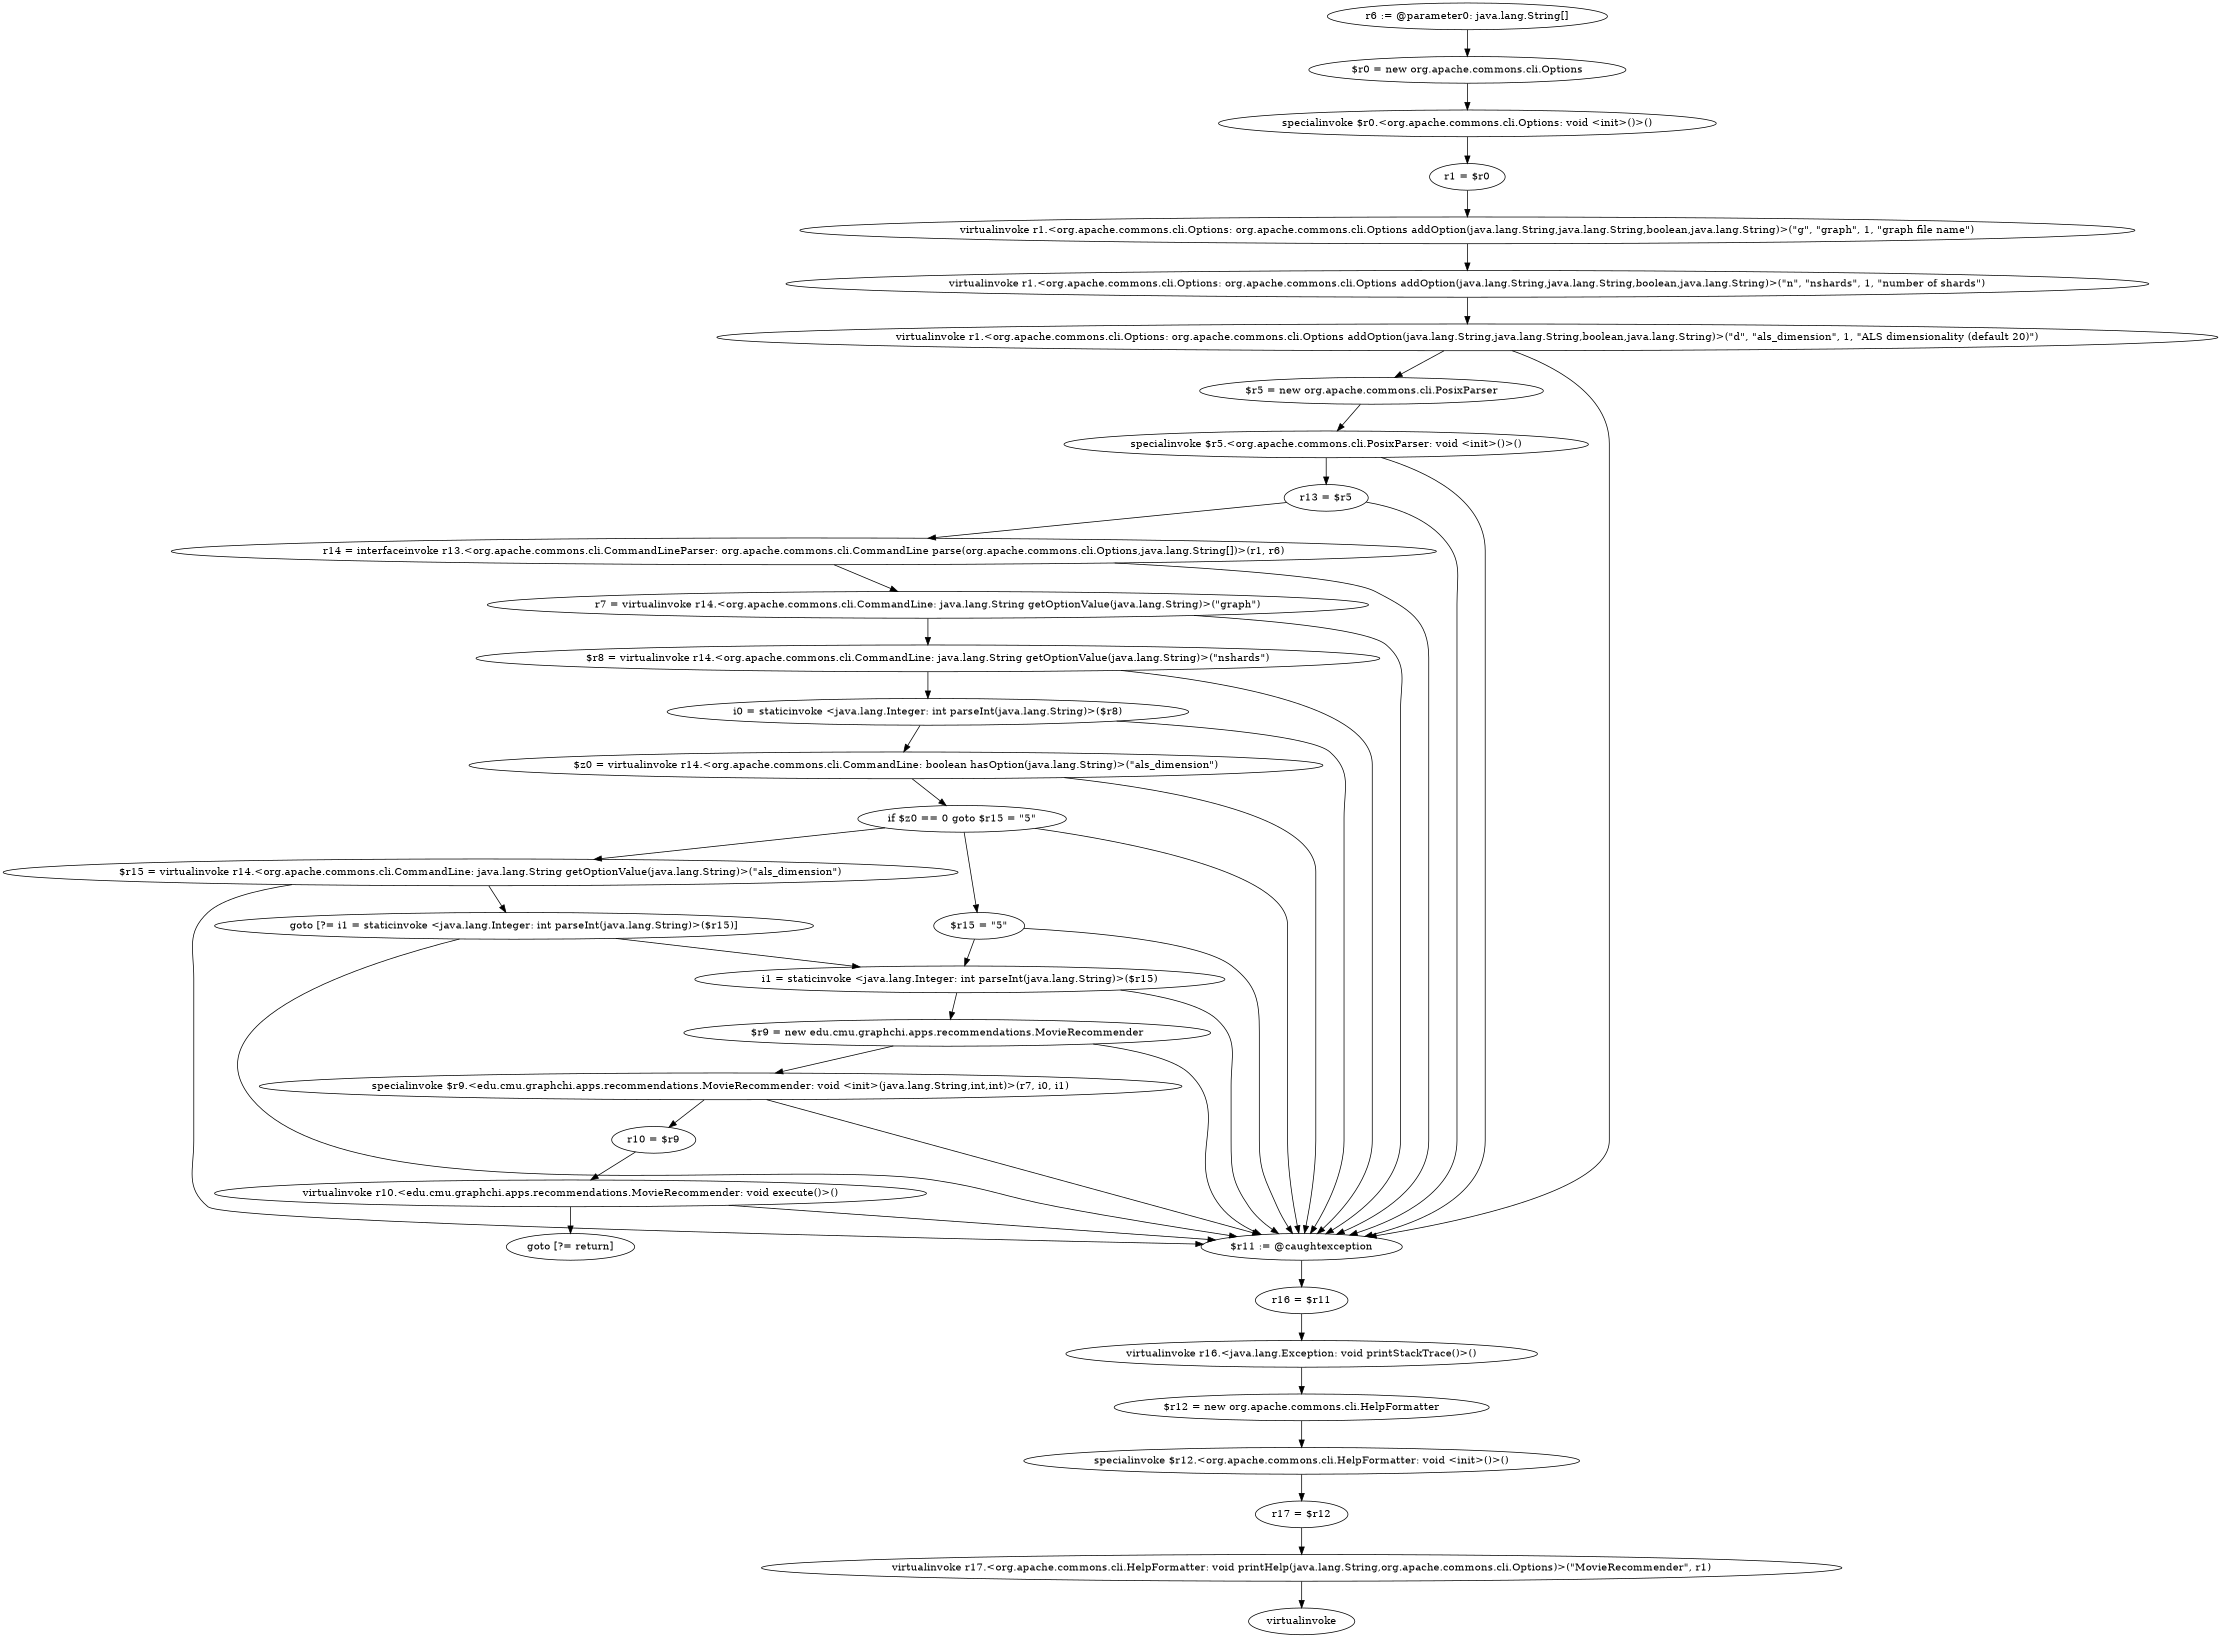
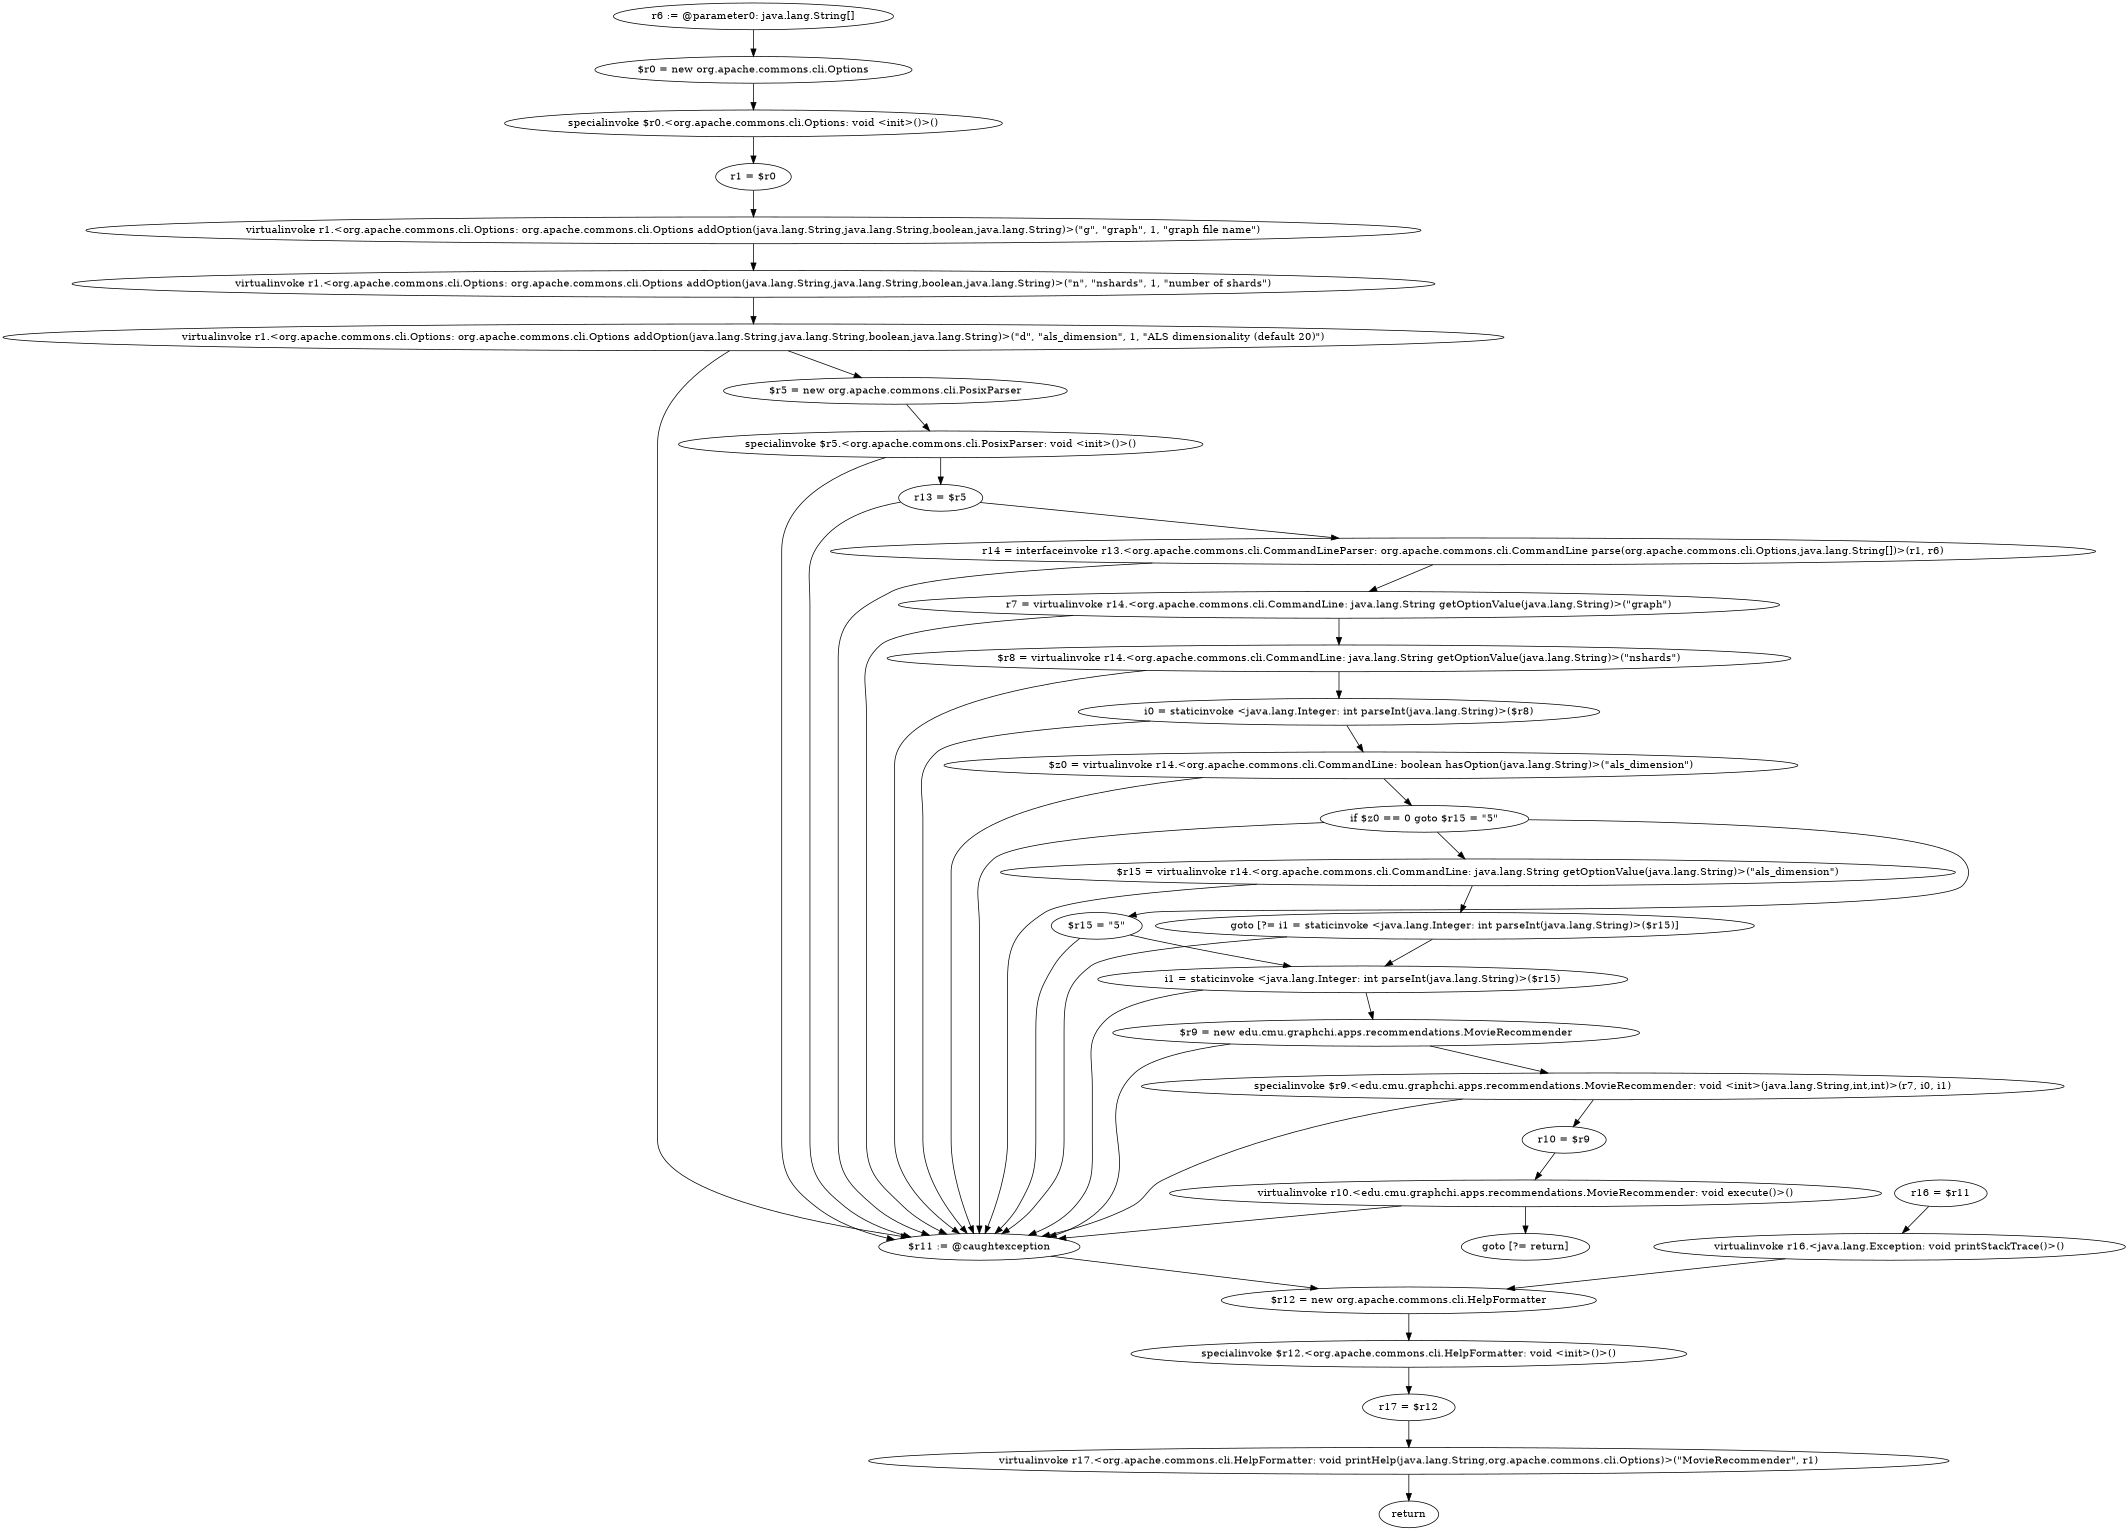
edge "$r11 := @caughtexception" -> "r16 = $r11": now "$r11 := @caughtexception" -> "$r12 = new org.apache.commons.cli.HelpFormatter"
node "virtualinvoke": label "virtualinvoke" -> "return"
